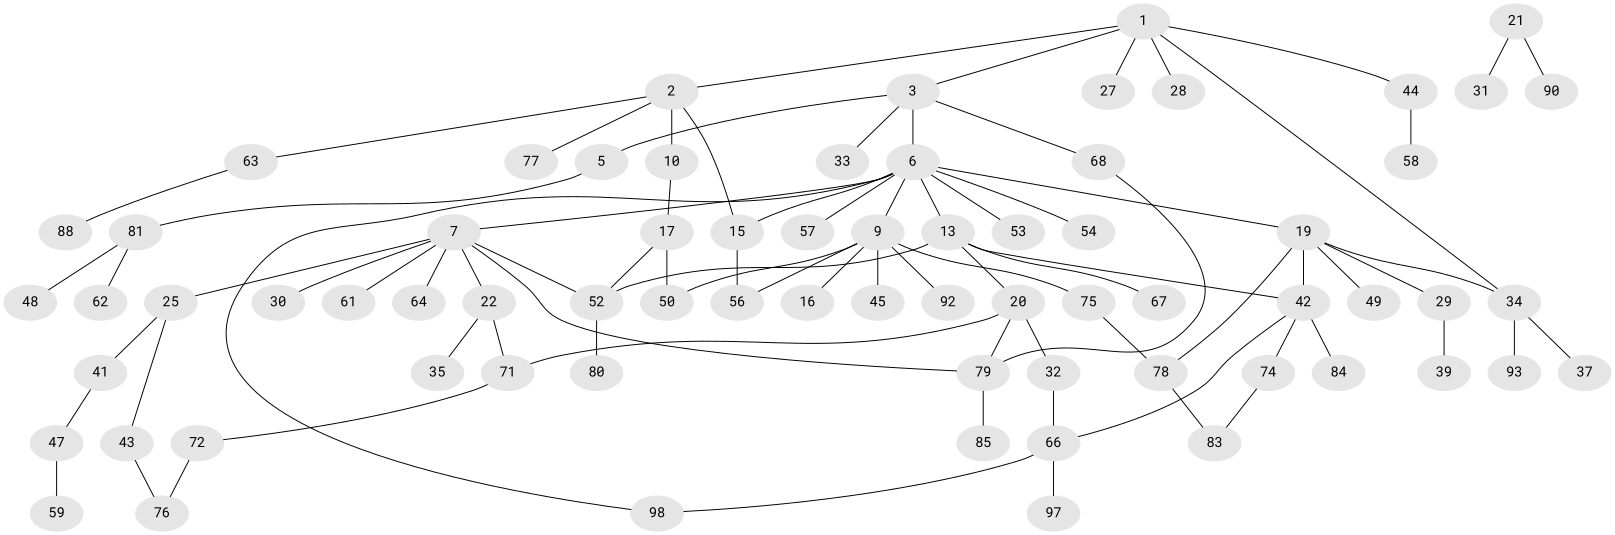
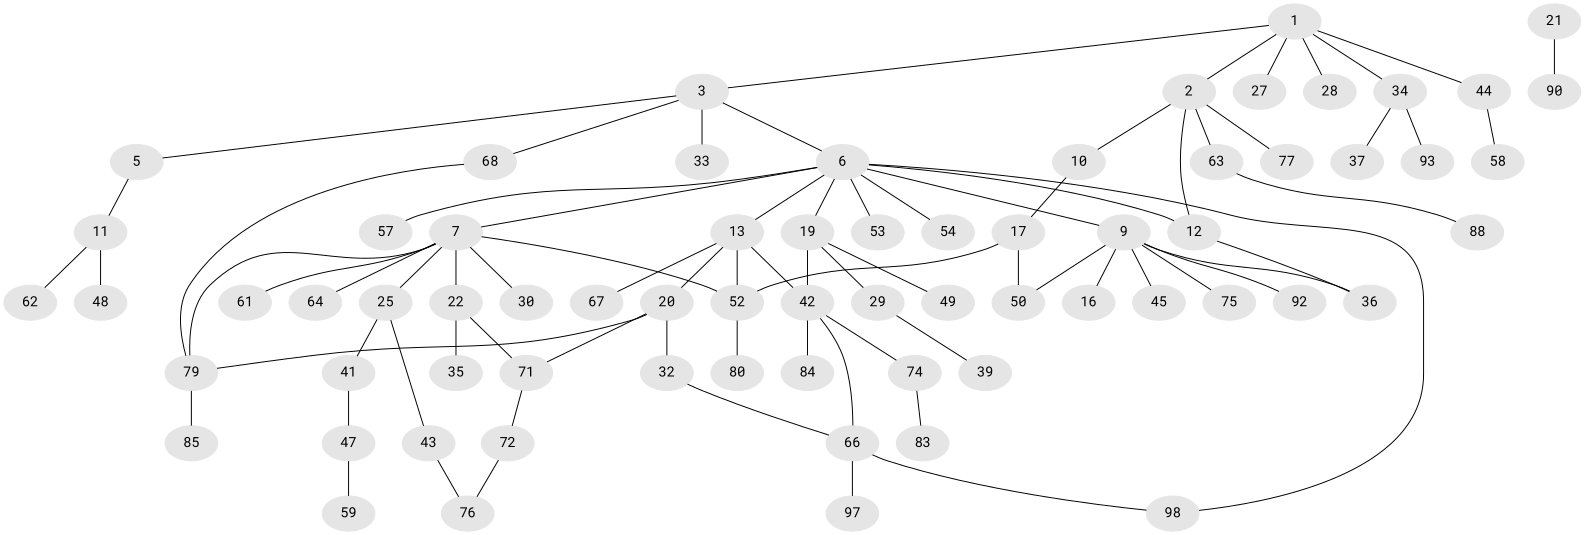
node "31": removed
node "81": label "81" -> "11"
node "15": label "15" -> "12"
edge "19" -- "34": removed
node "56": label "56" -> "36"
node "78": removed
